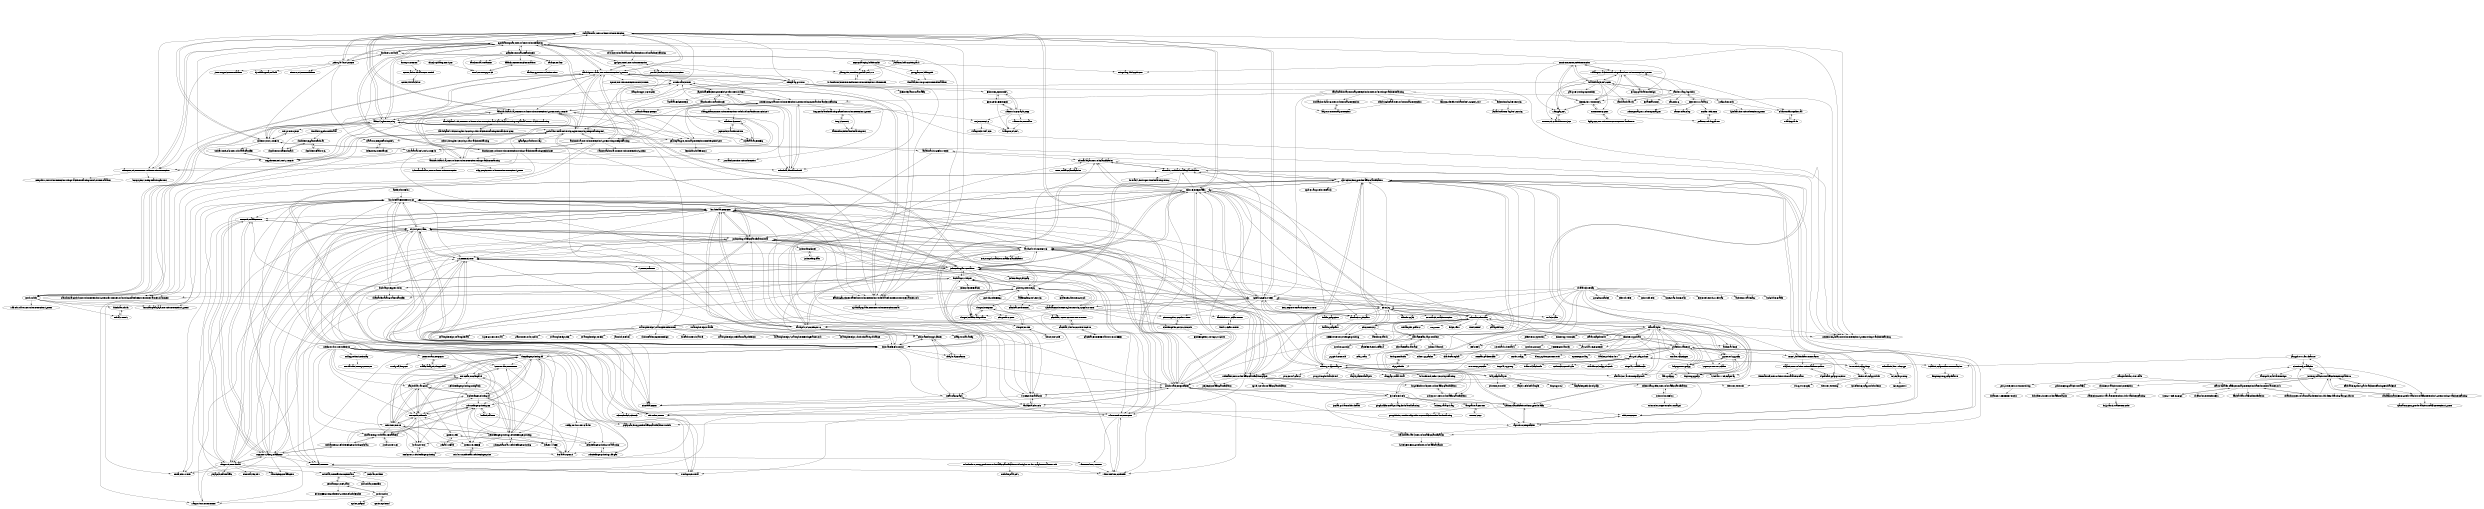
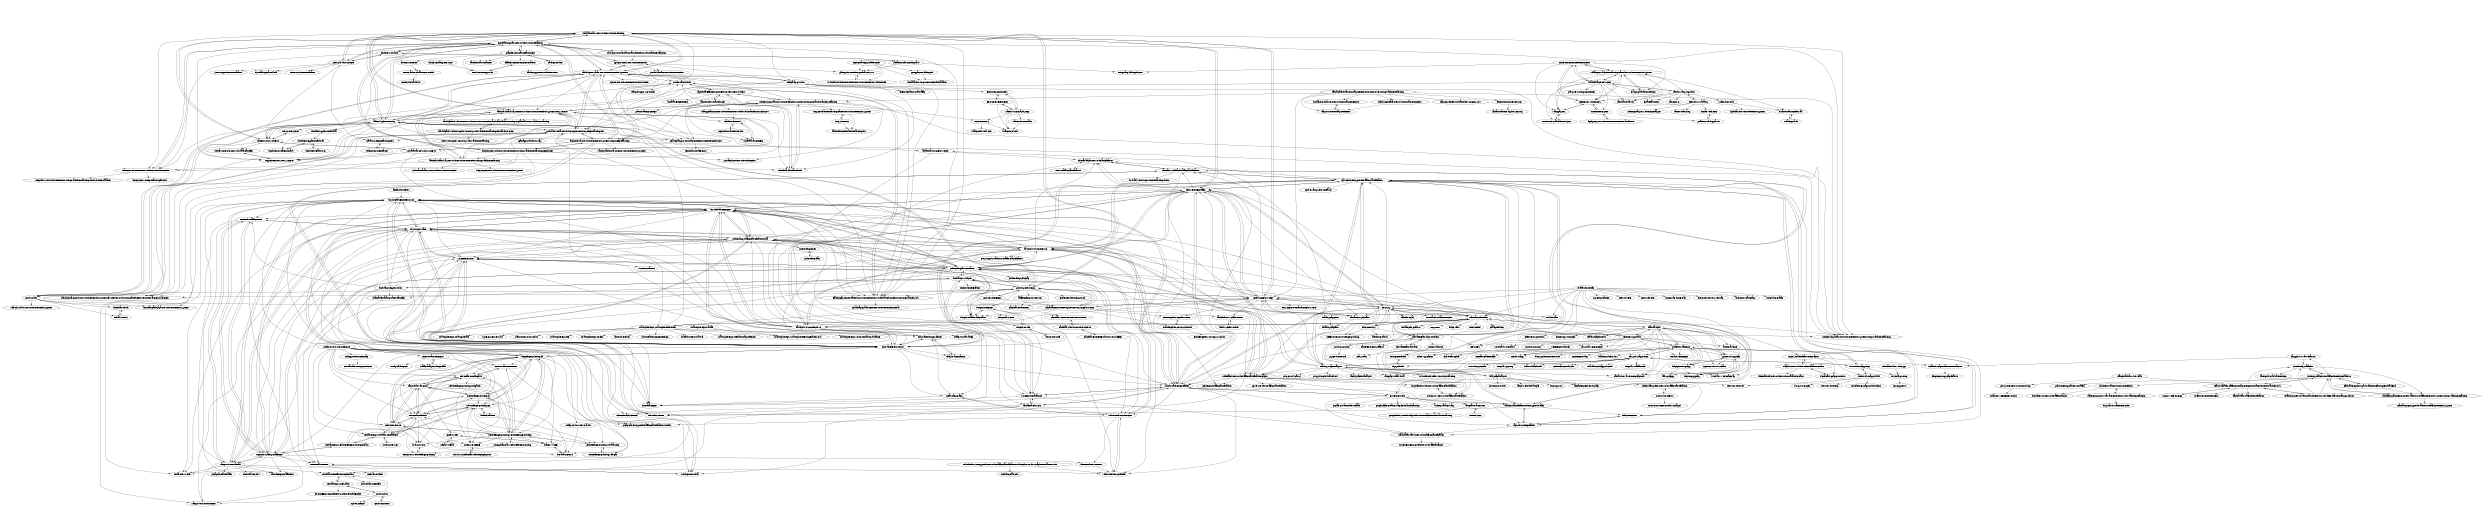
edge "phaethon/kamene" -> "AI-IDS/kdd99_feature_extractor": now "nrajasin/Network-intrusion-dataset-creator" -> "AI-IDS/kdd99_feature_extractor"
